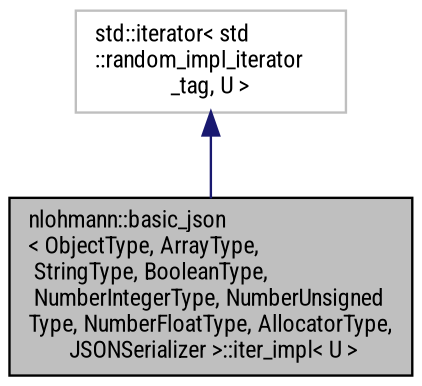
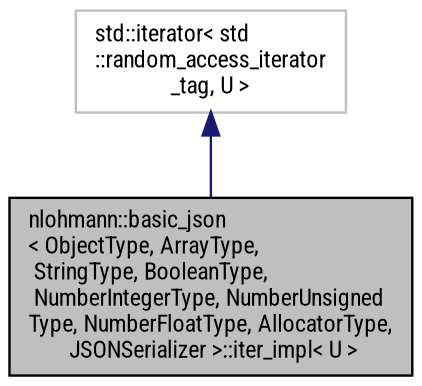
node "std::iterator< std ::random_impl_iterator _tag, U >": label "std::iterator< std ::random_impl_iterator _tag, U >" -> "std::iterator< std ::random_access_iterator _tag, U >"
